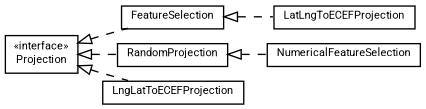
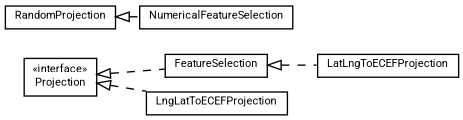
edge "RandomProjection" -> "Projection": removed
